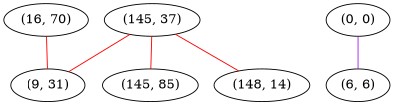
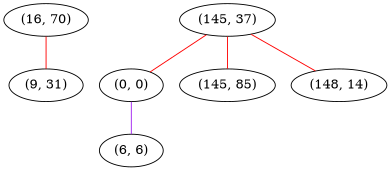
edge "(145, 37)" -- "(9, 31)": now "(145, 37)" -- "(0, 0)"
